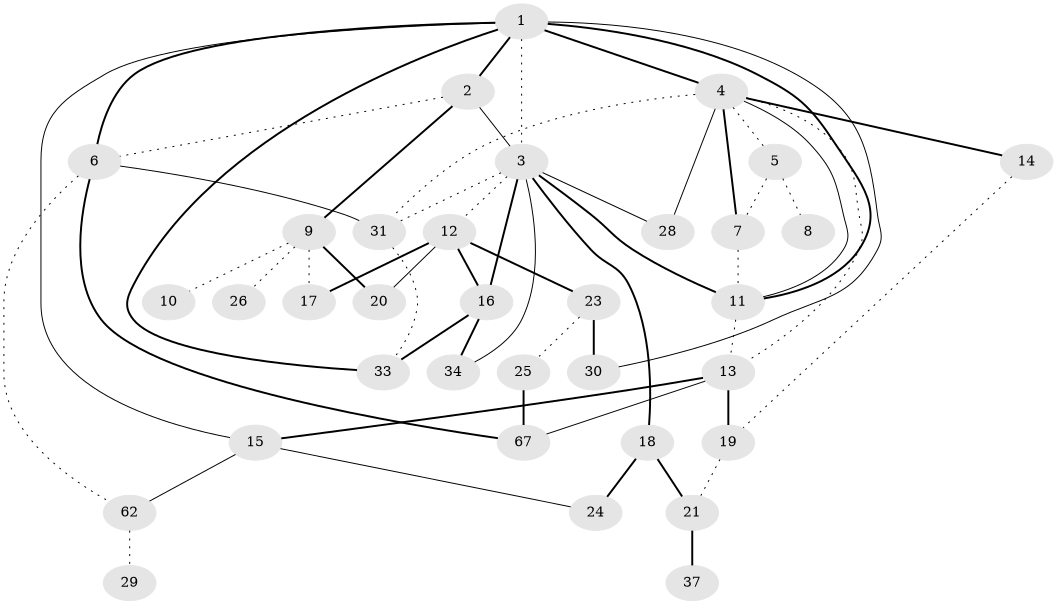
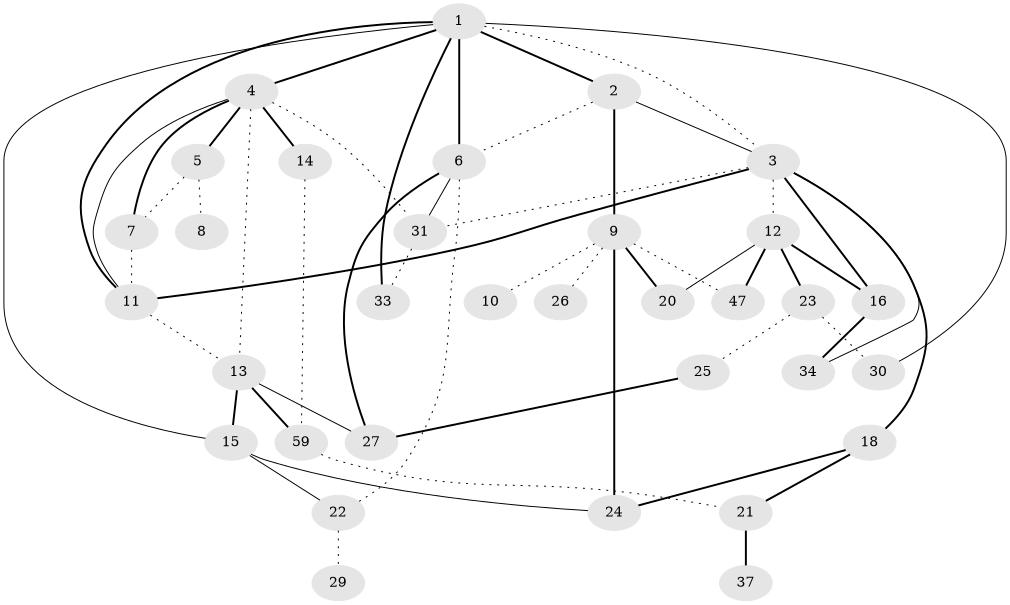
edge "4" -- "5": style dotted -> bold
node "28": removed
node "17": label "17" -> "47"
edge "16" -- "33": removed
edge "23" -- "30": style bold -> dotted
edge "9" -- "24": added
node "67": label "67" -> "27"
node "19": label "19" -> "59"
node "62": label "62" -> "22"
